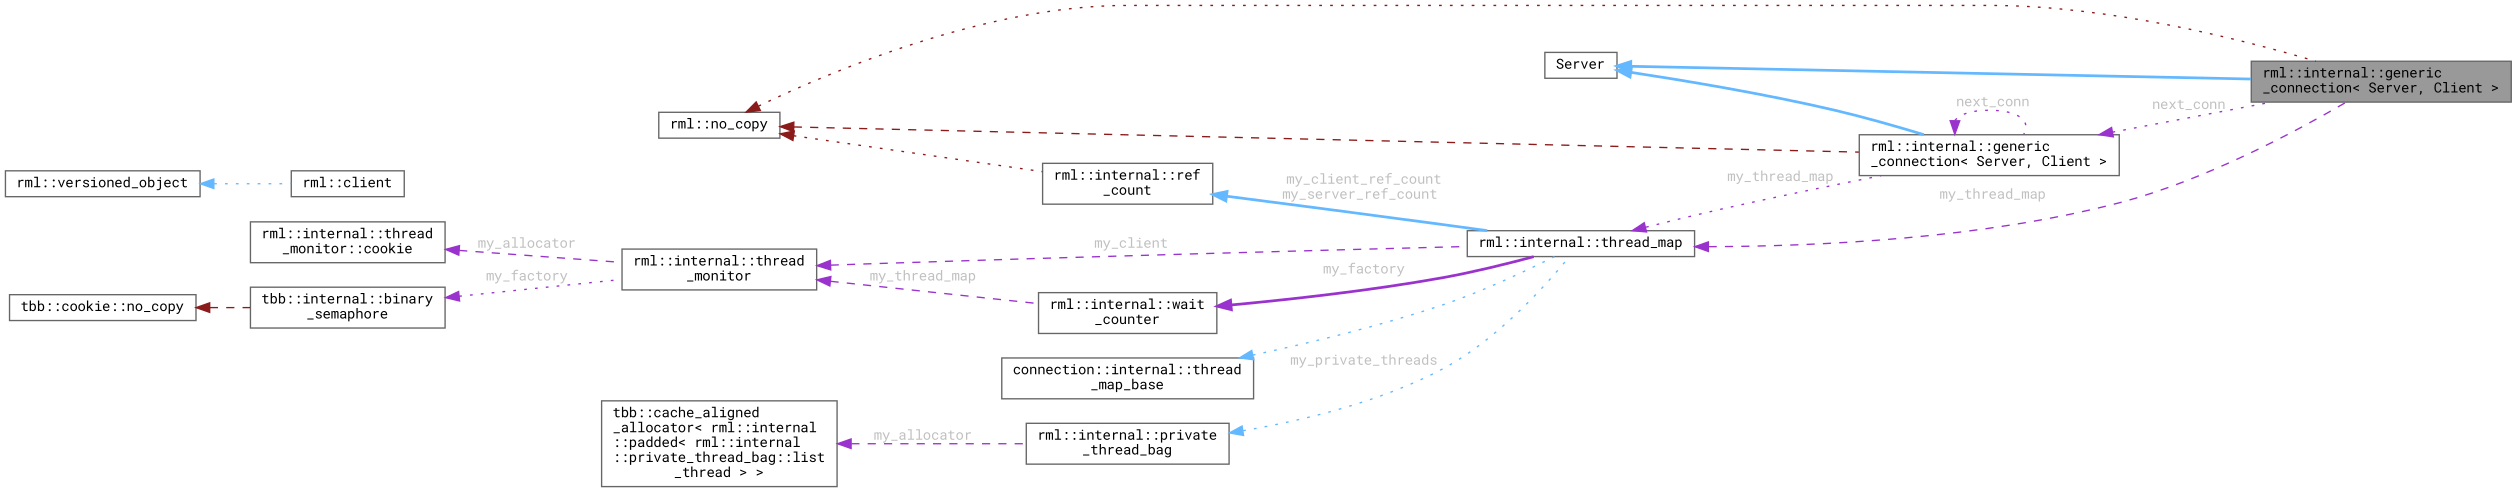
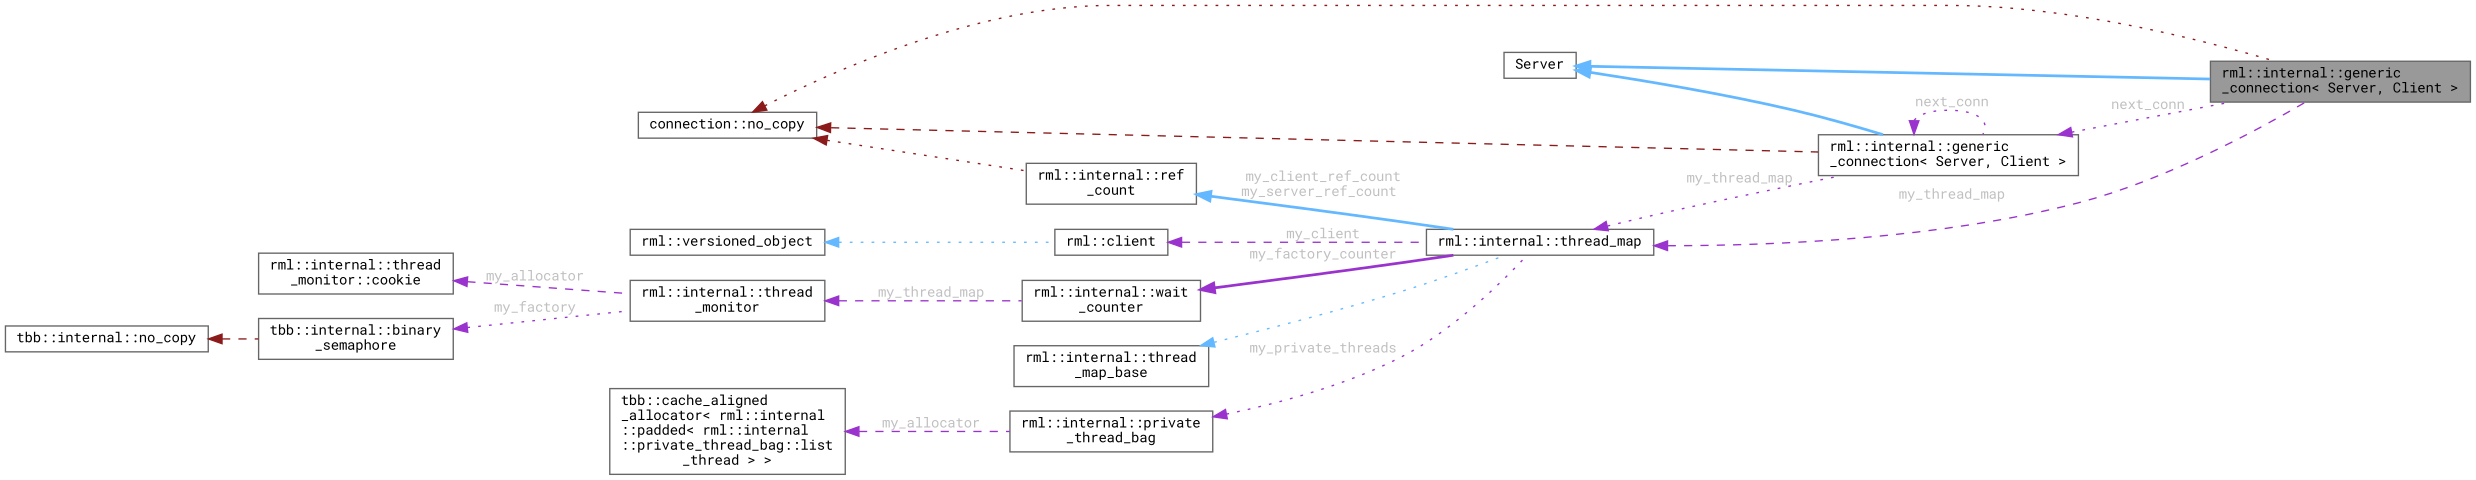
node "rml::no_copy": label "rml::no_copy" -> "connection::no_copy"
edge "rml::internal::thread_map" -> "rml::internal::thread _monitor": now "rml::internal::thread_map" -> "rml::client"
edge "rml::internal::thread_map" -> "rml::internal::wait _counter": label " my_factory" -> " my_factory_counter"
node "tbb::cookie::no_copy": label "tbb::cookie::no_copy" -> "tbb::internal::no_copy"
node "connection::internal::thread _map_base": label "connection::internal::thread _map_base" -> "rml::internal::thread _map_base"
edge "rml::internal::thread_map" -> "rml::internal::private _thread_bag": color steelblue1 -> darkorchid3
